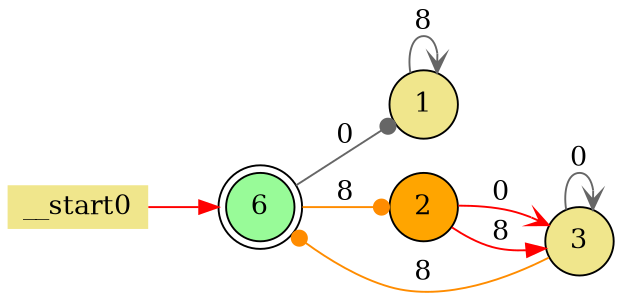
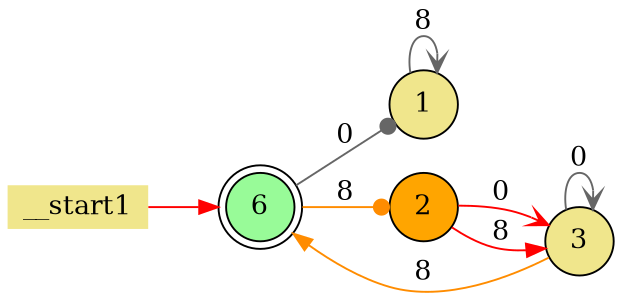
node "__start0": label "__start0" -> "__start1"
edge "3" -> "6": arrowhead dot -> normal
